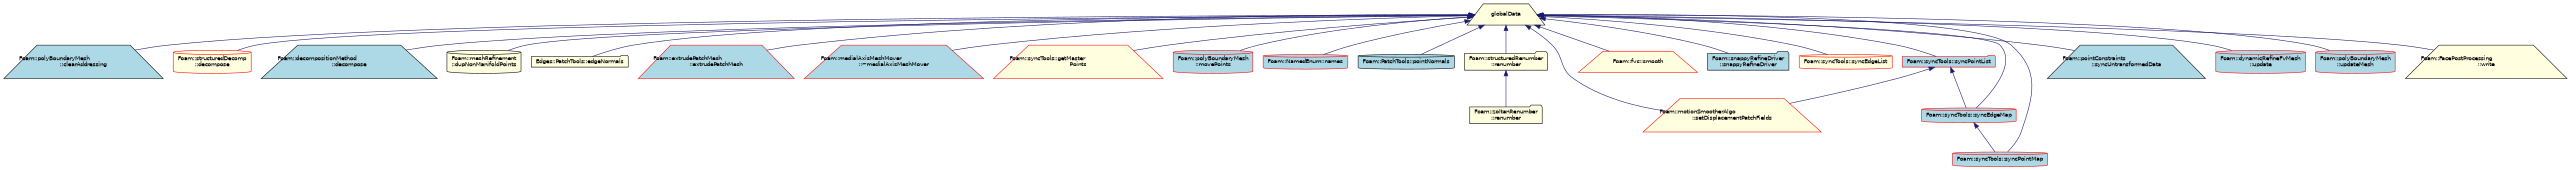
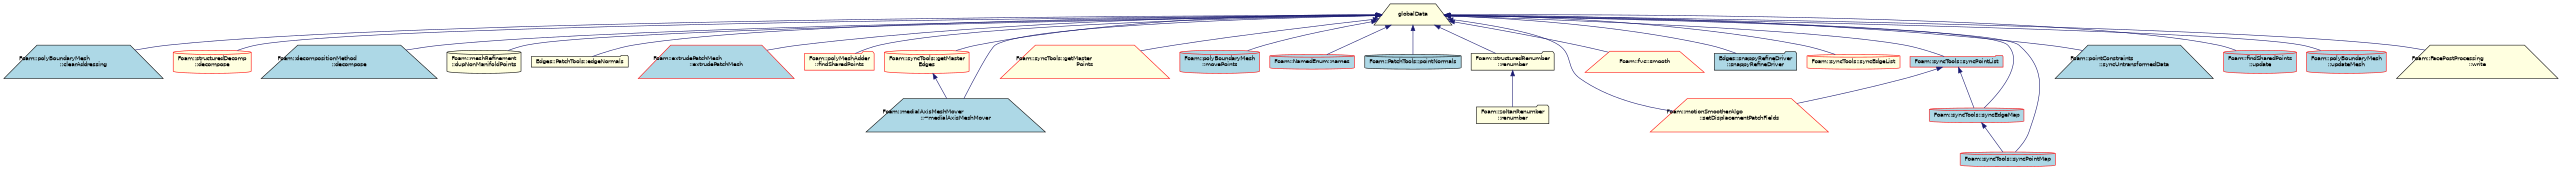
node "Foam::polyMeshAdder ::findSharedPoints": added
node "Foam::medialAxisMeshMover ::~medialAxisMeshMover": color red -> black
node "Foam::syncTools::getMaster Edges": added
node "Foam::snappyRefineDriver ::snappyRefineDriver": label "Foam::snappyRefineDriver ::snappyRefineDriver" -> "Edges::snappyRefineDriver ::snappyRefineDriver"
node "Foam::dynamicRefineFvMesh ::update": label "Foam::dynamicRefineFvMesh ::update" -> "Foam::findSharedPoints ::update"
